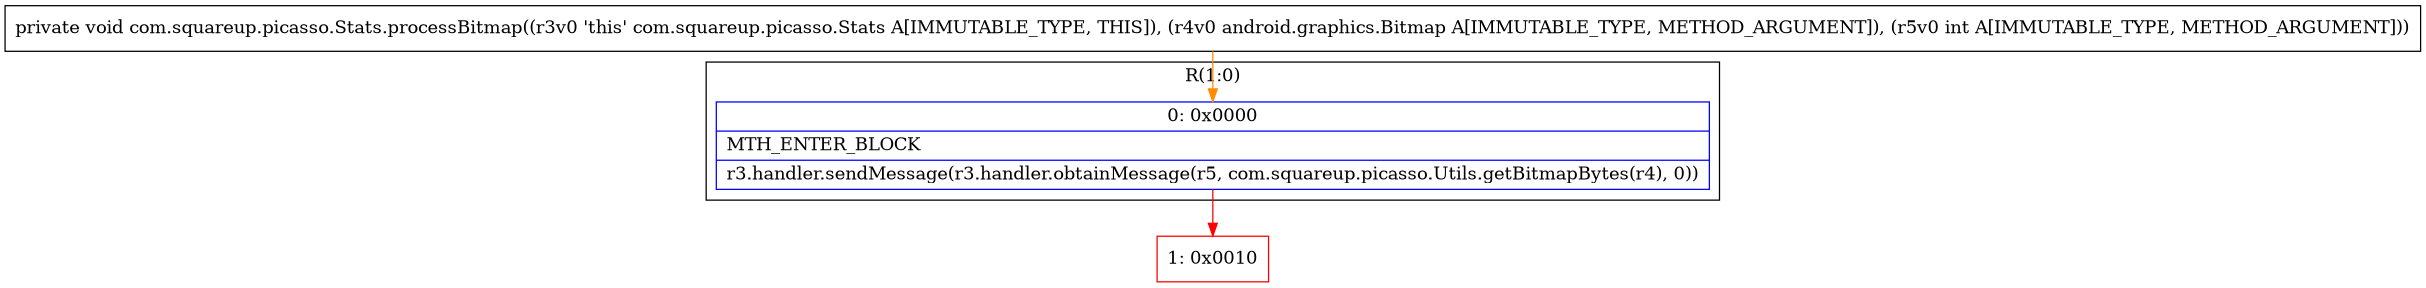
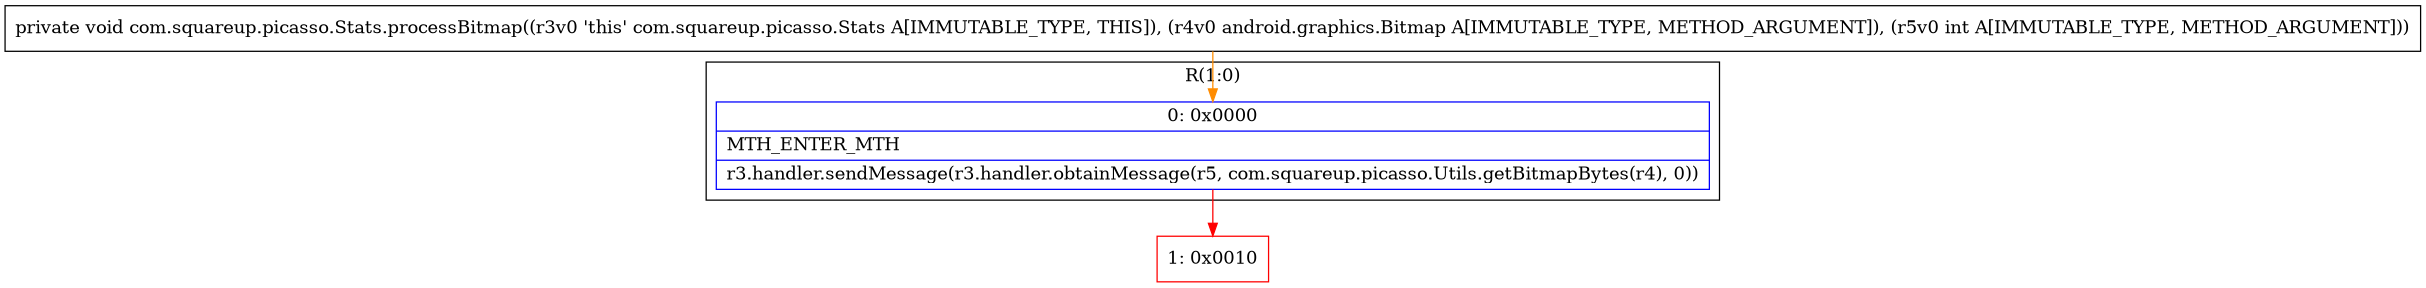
node "0: 0x0000": text "MTH_ENTER_BLOCK" -> "MTH_ENTER_MTH"
